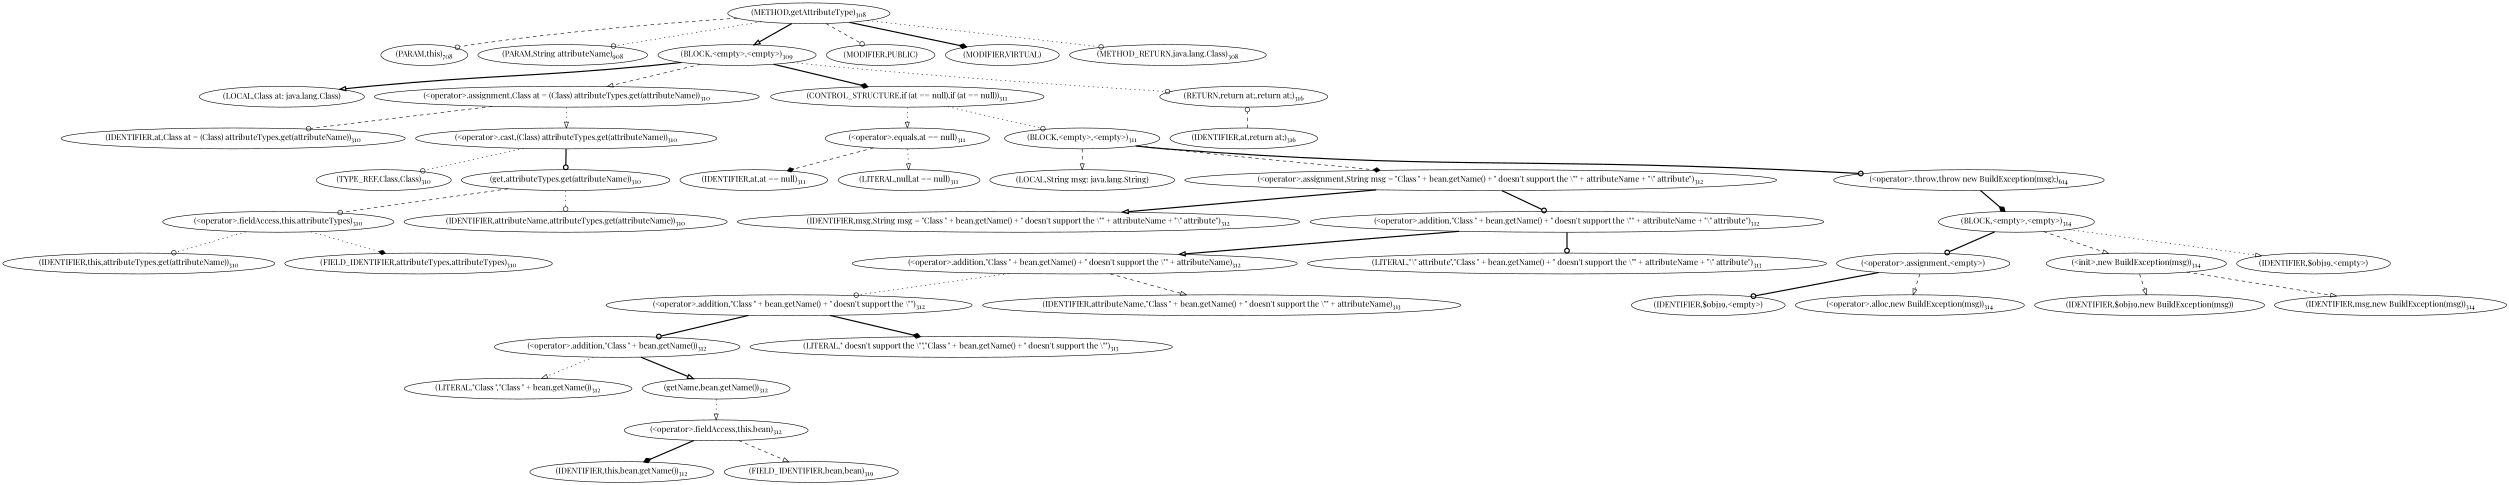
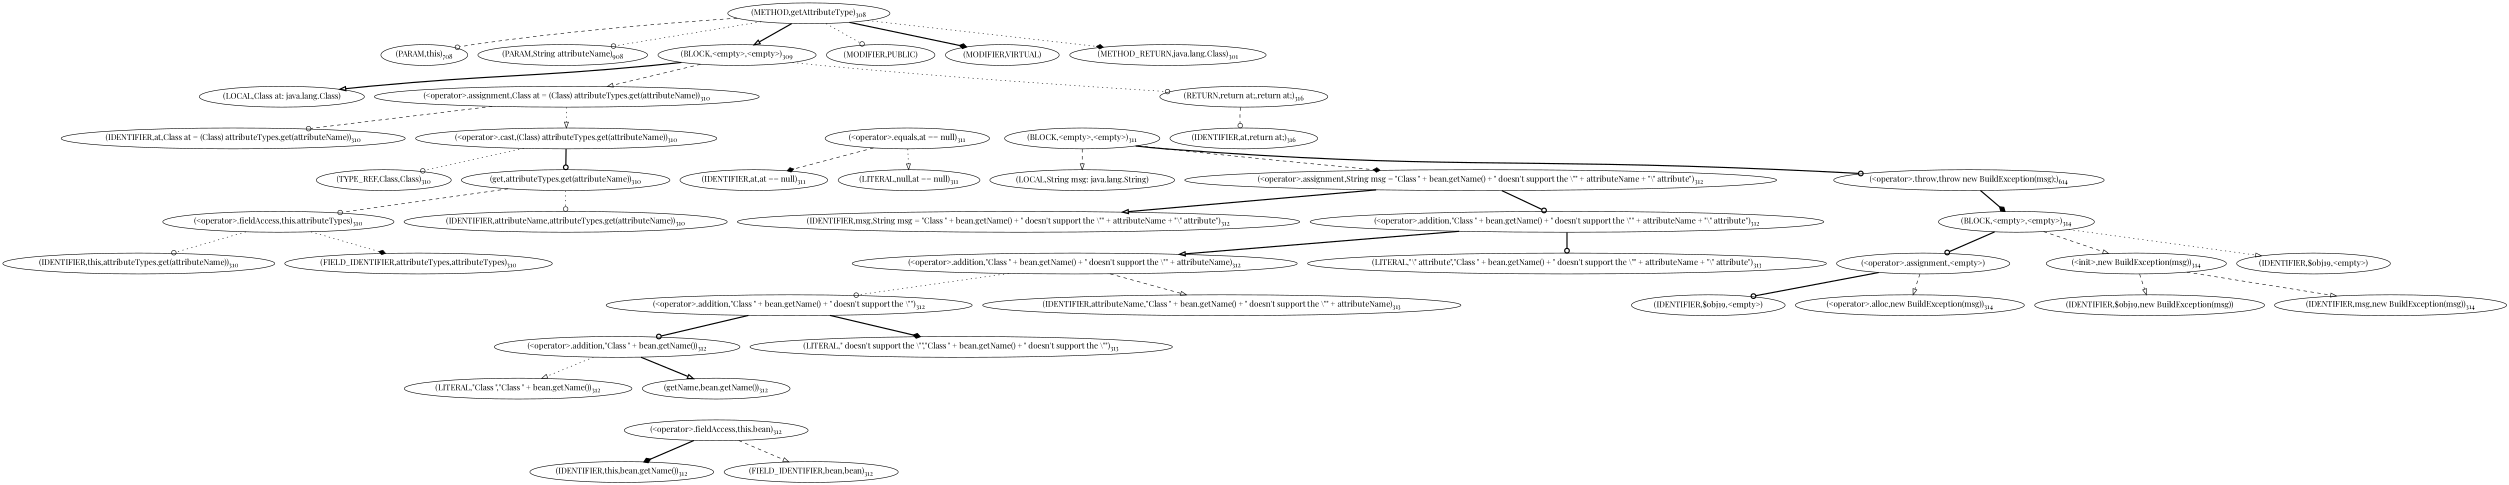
edge "(METHOD,getAttributeType)" -> "(MODIFIER,PUBLIC)": style dashed -> dotted
edge "(METHOD,getAttributeType)" -> "(METHOD_RETURN,java.lang.Class)": arrowhead odot -> diamond
node "(METHOD_RETURN,java.lang.Class)": text "308" -> "301"
node "(CONTROL_STRUCTURE,if (at == null),if (at == null))": removed
edge "(IDENTIFIER,at,return at;)" -> "(RETURN,return at;,return at;)": reversed
edge "(getName,bean.getName())" -> "(<operator>.fieldAccess,this.bean)": removed
node "(FIELD_IDENTIFIER,bean,bean)": text "319" -> "312"
